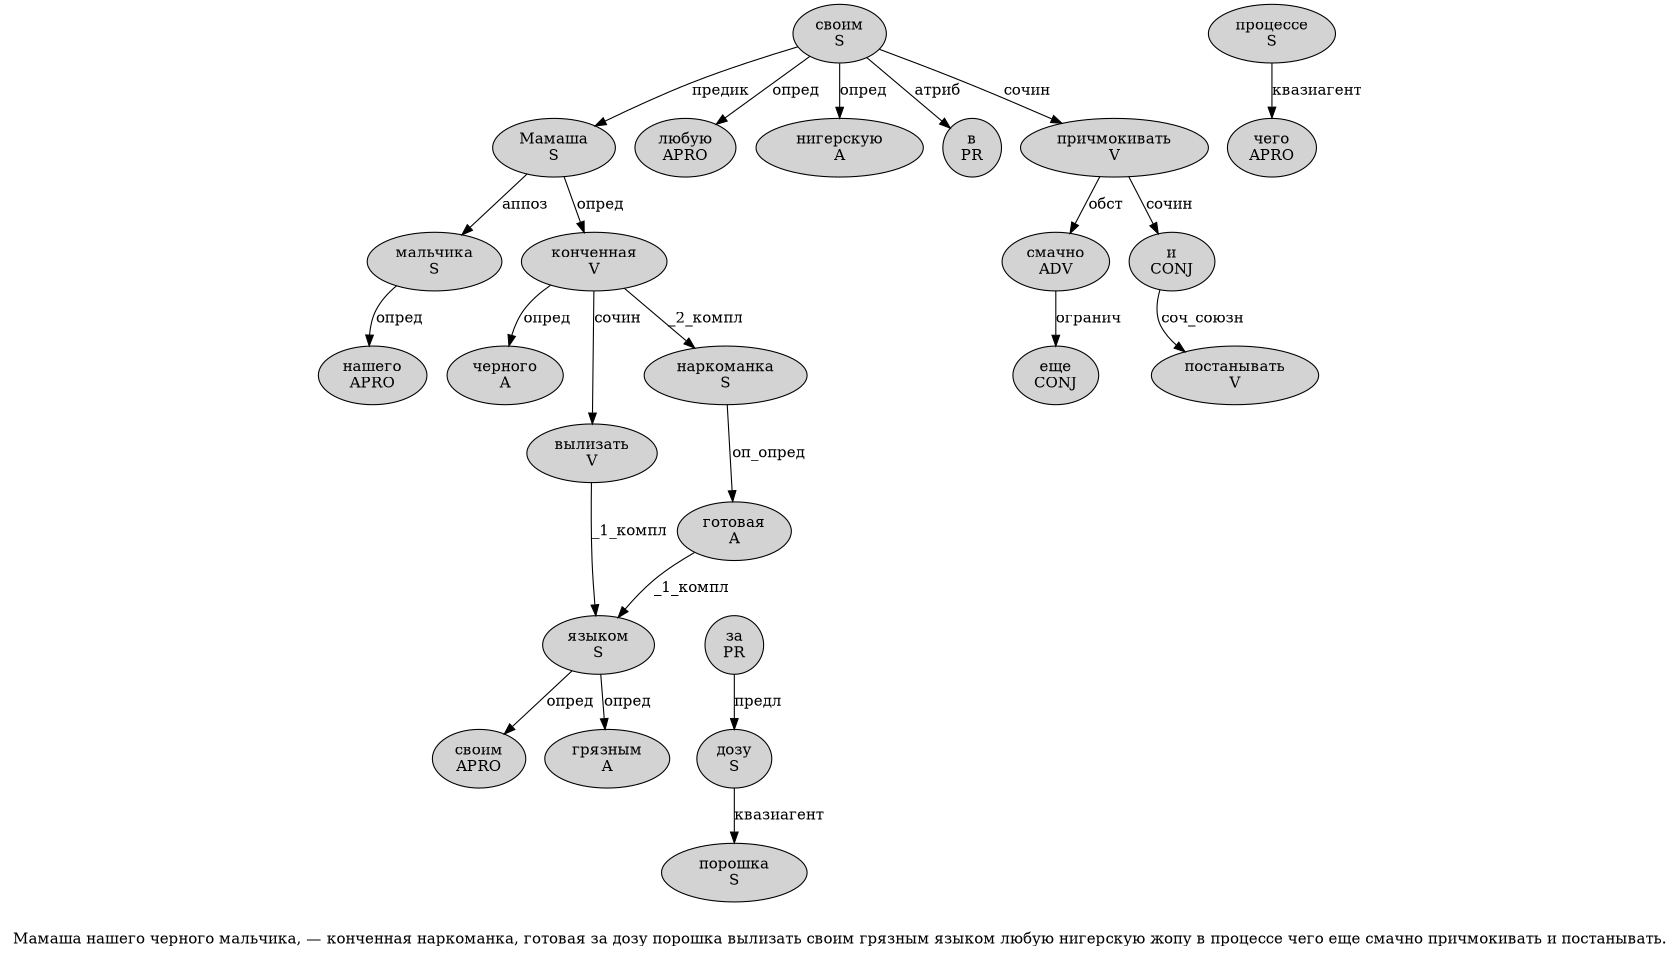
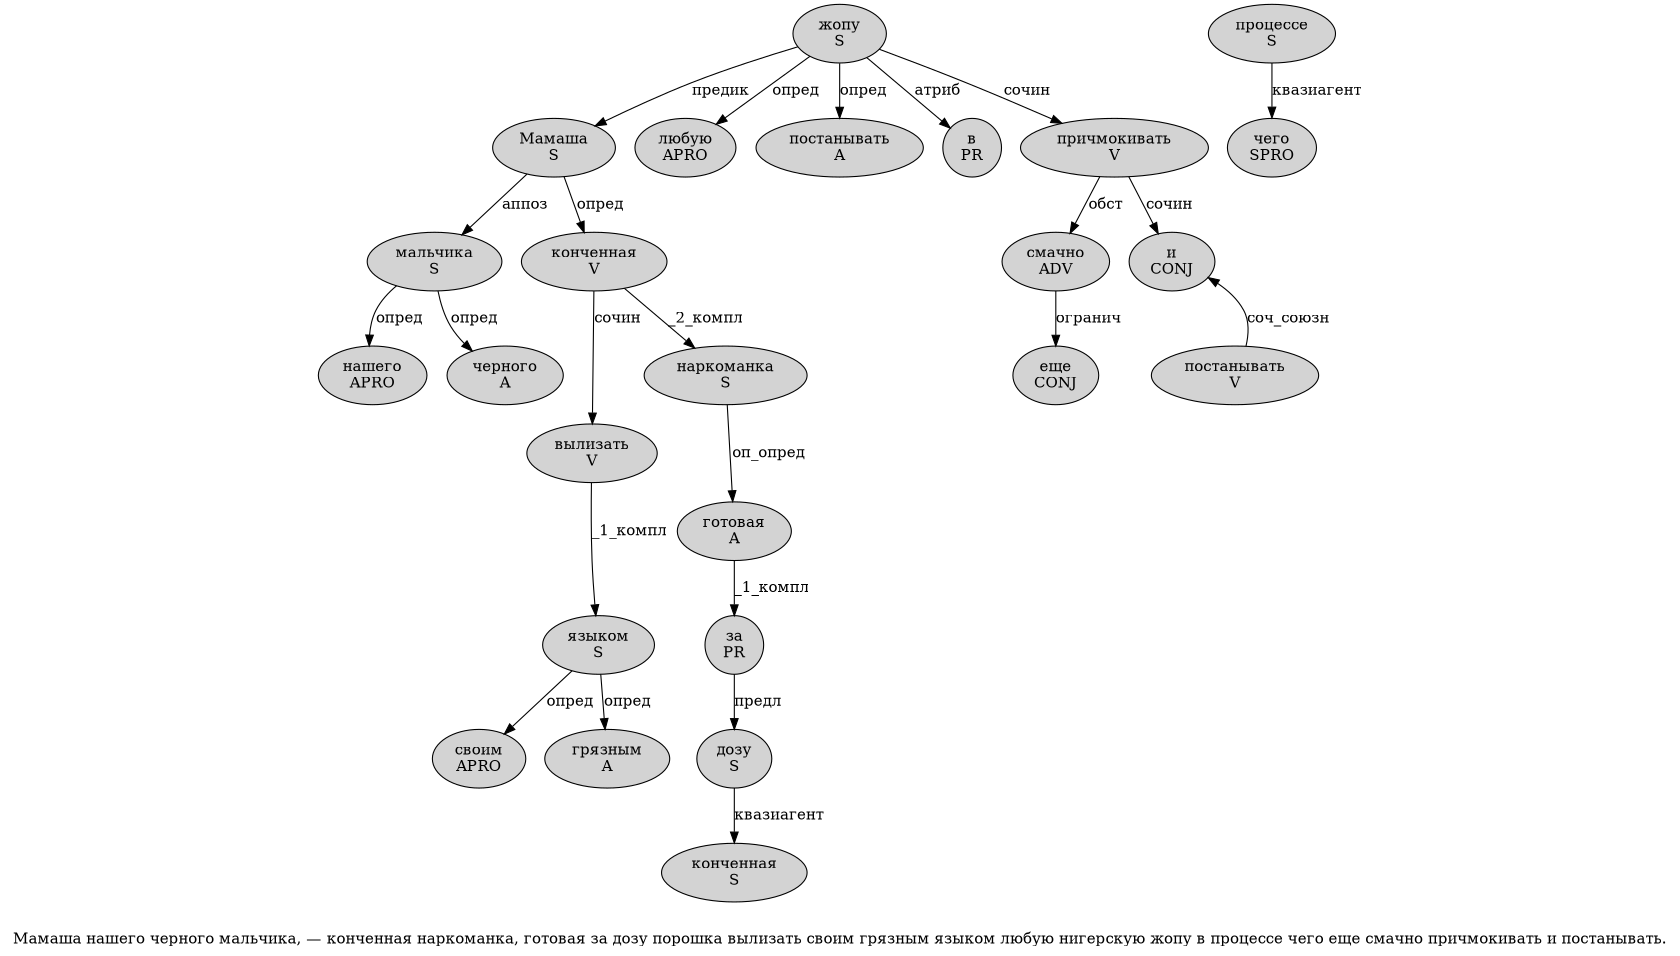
node "своим S": label "своим S" -> "жопу S"
node "нигерскую A": label "нигерскую A" -> "постанывать A"
node "чего APRO": label "чего APRO" -> "чего SPRO"
edge "конченная V" -> "черного A": now "мальчика S" -> "черного A"
edge "и CONJ" -> "постанывать V": reversed
edge "готовая A" -> "языком S": now "готовая A" -> "за PR"
node "порошка S": label "порошка S" -> "конченная S"
